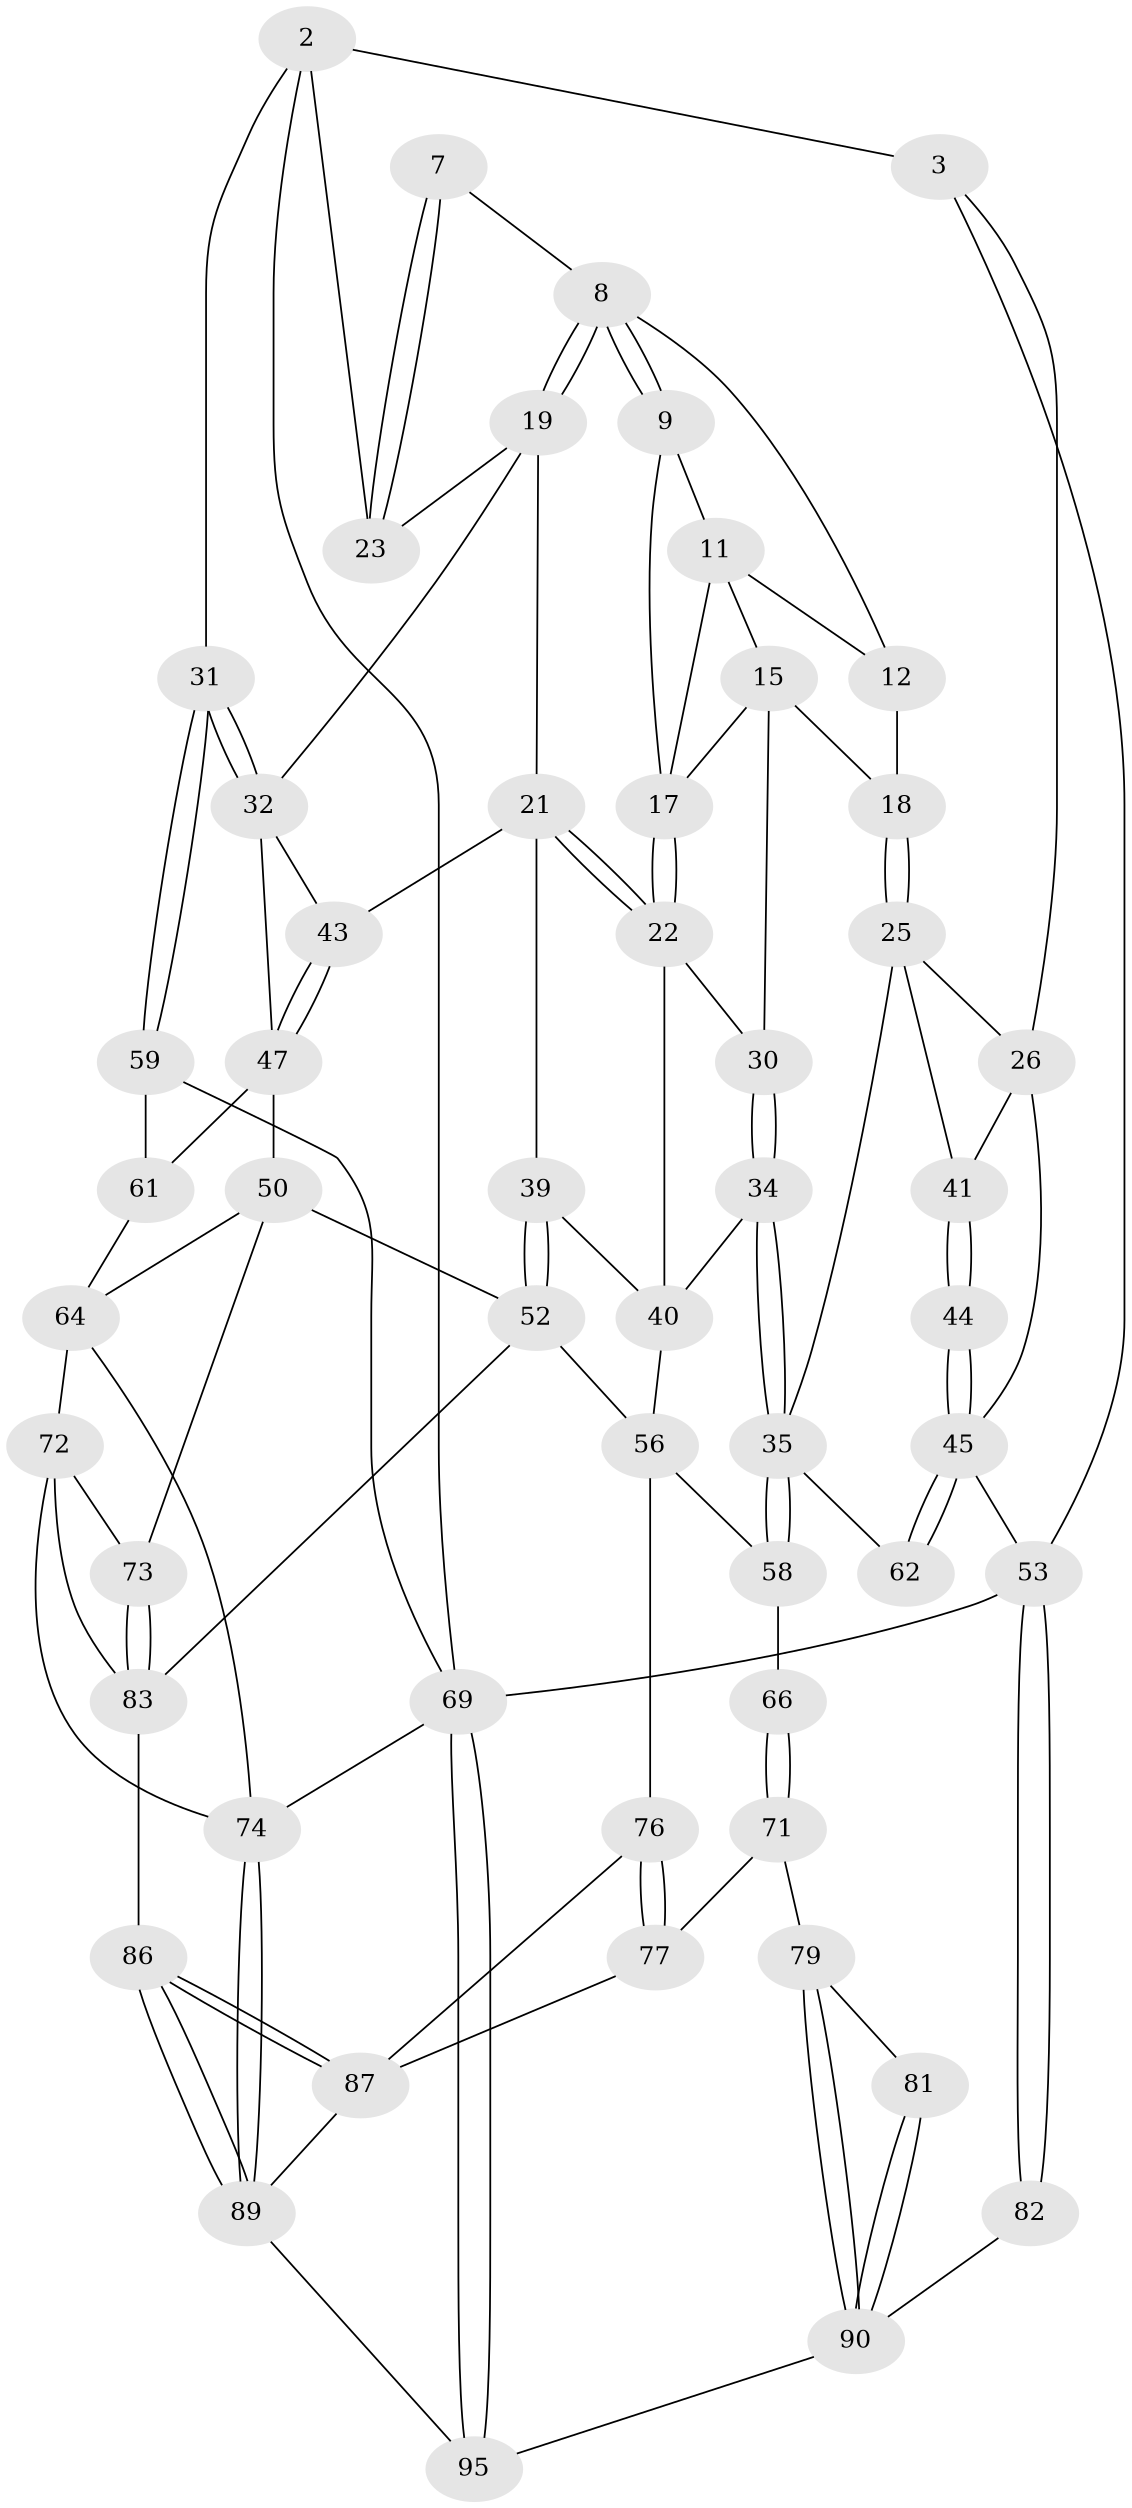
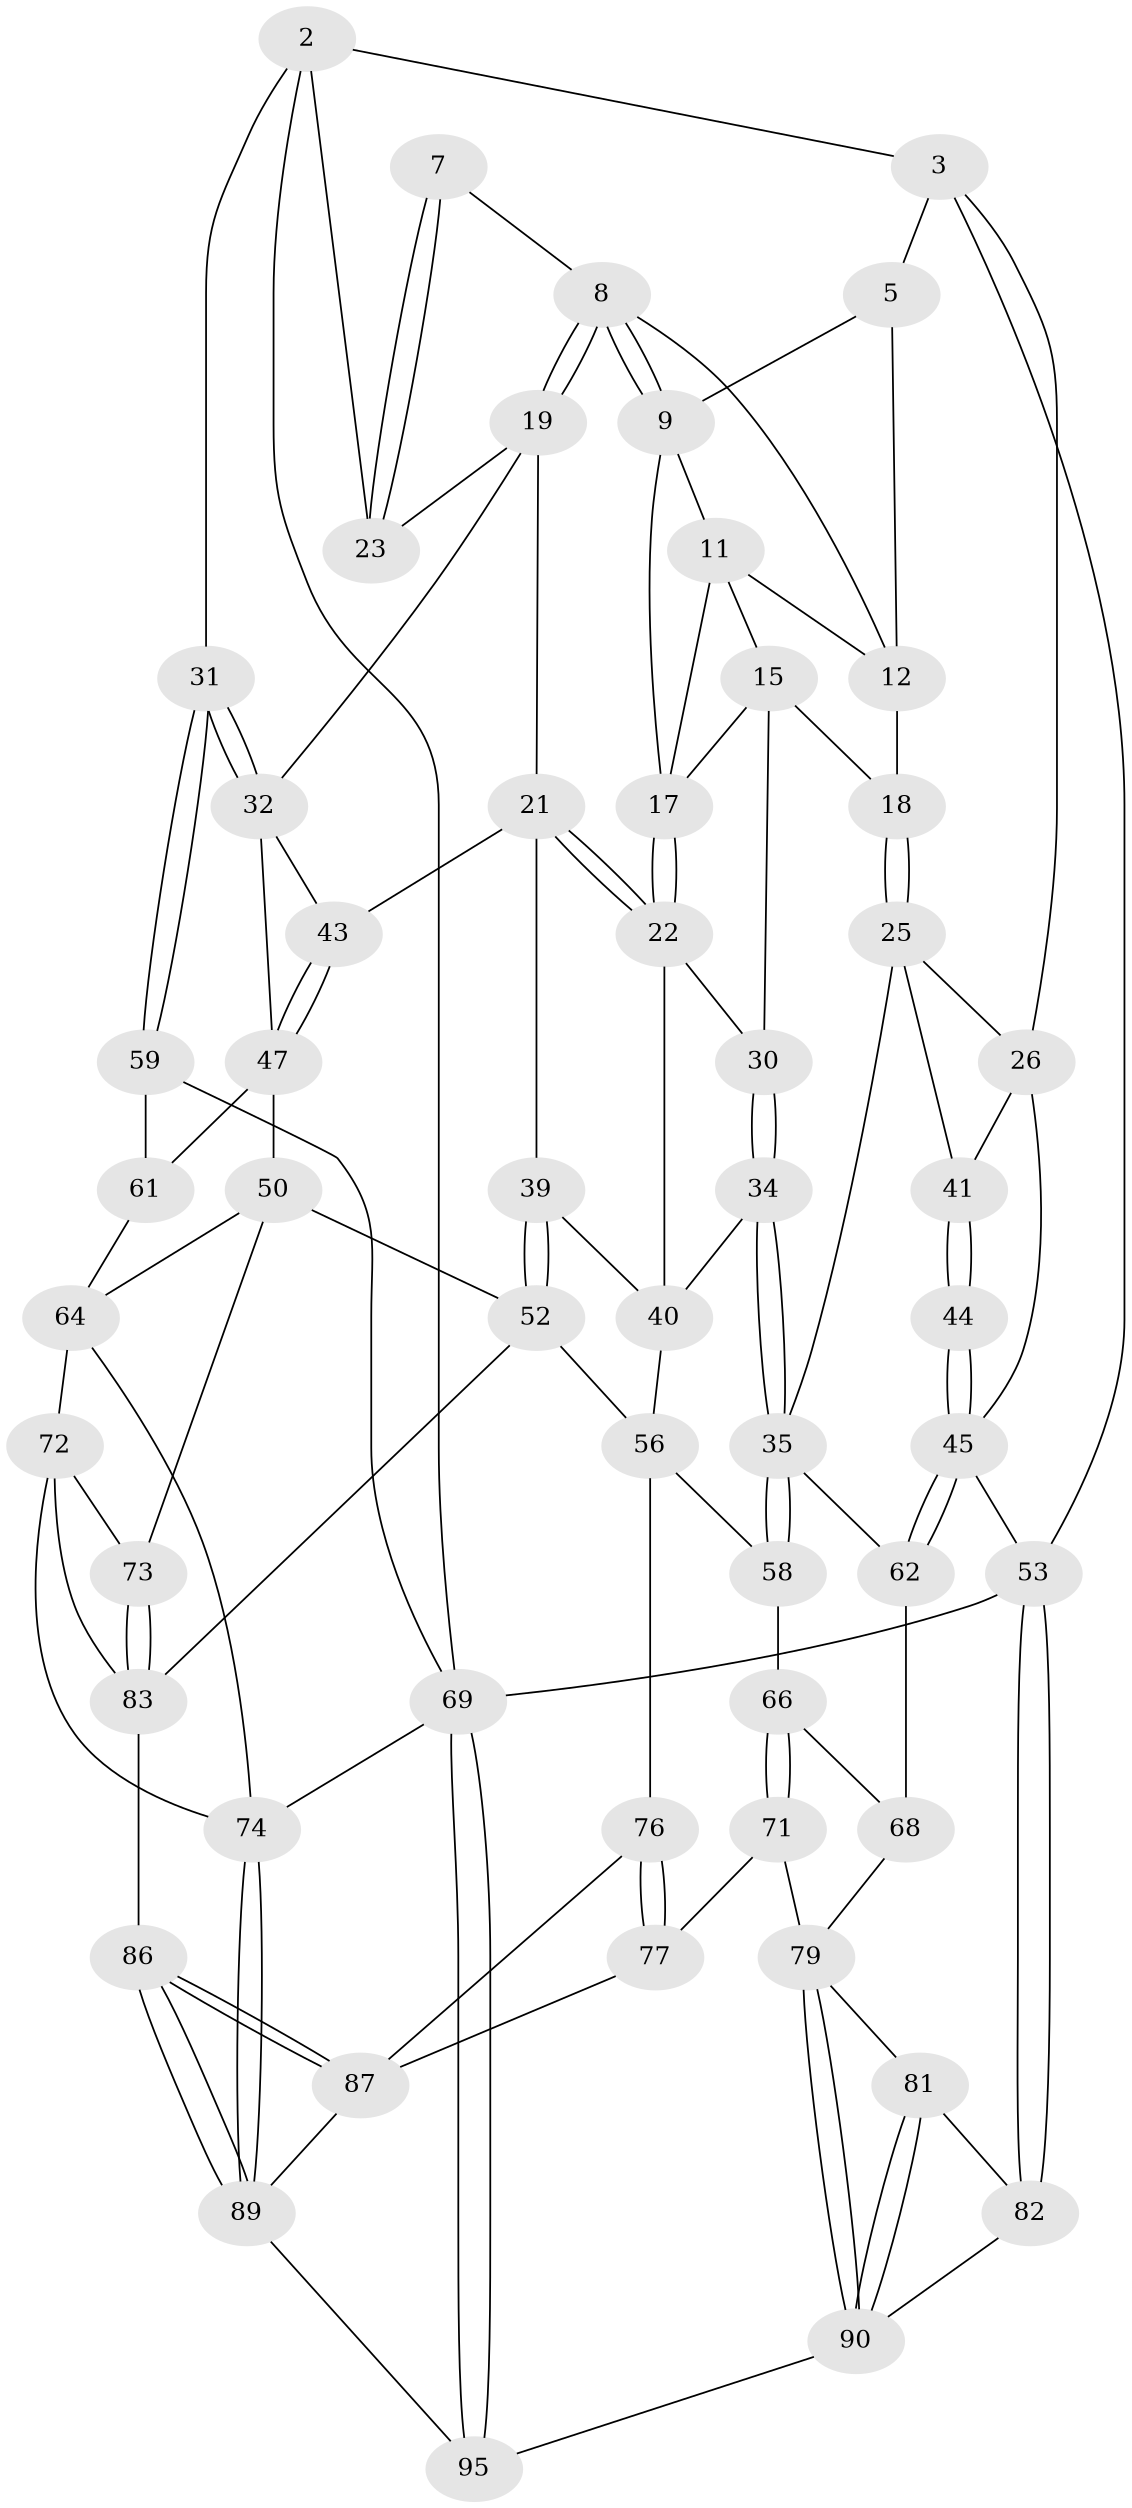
node "5": added
node "68": added
edge "81" -- "82": added
